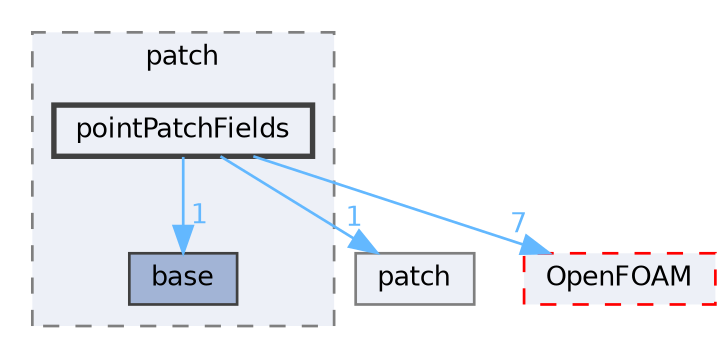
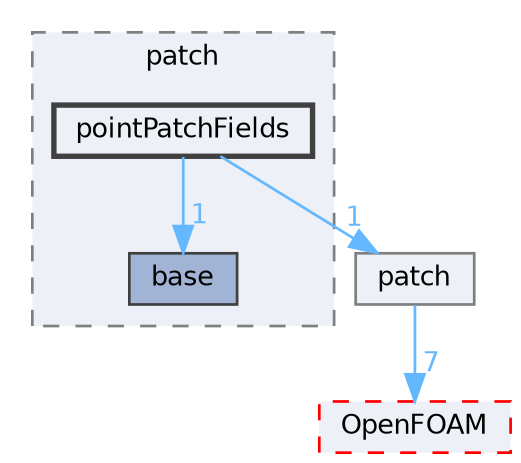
edge "pointPatchFields" -> "OpenFOAM": now "patch" -> "OpenFOAM"
